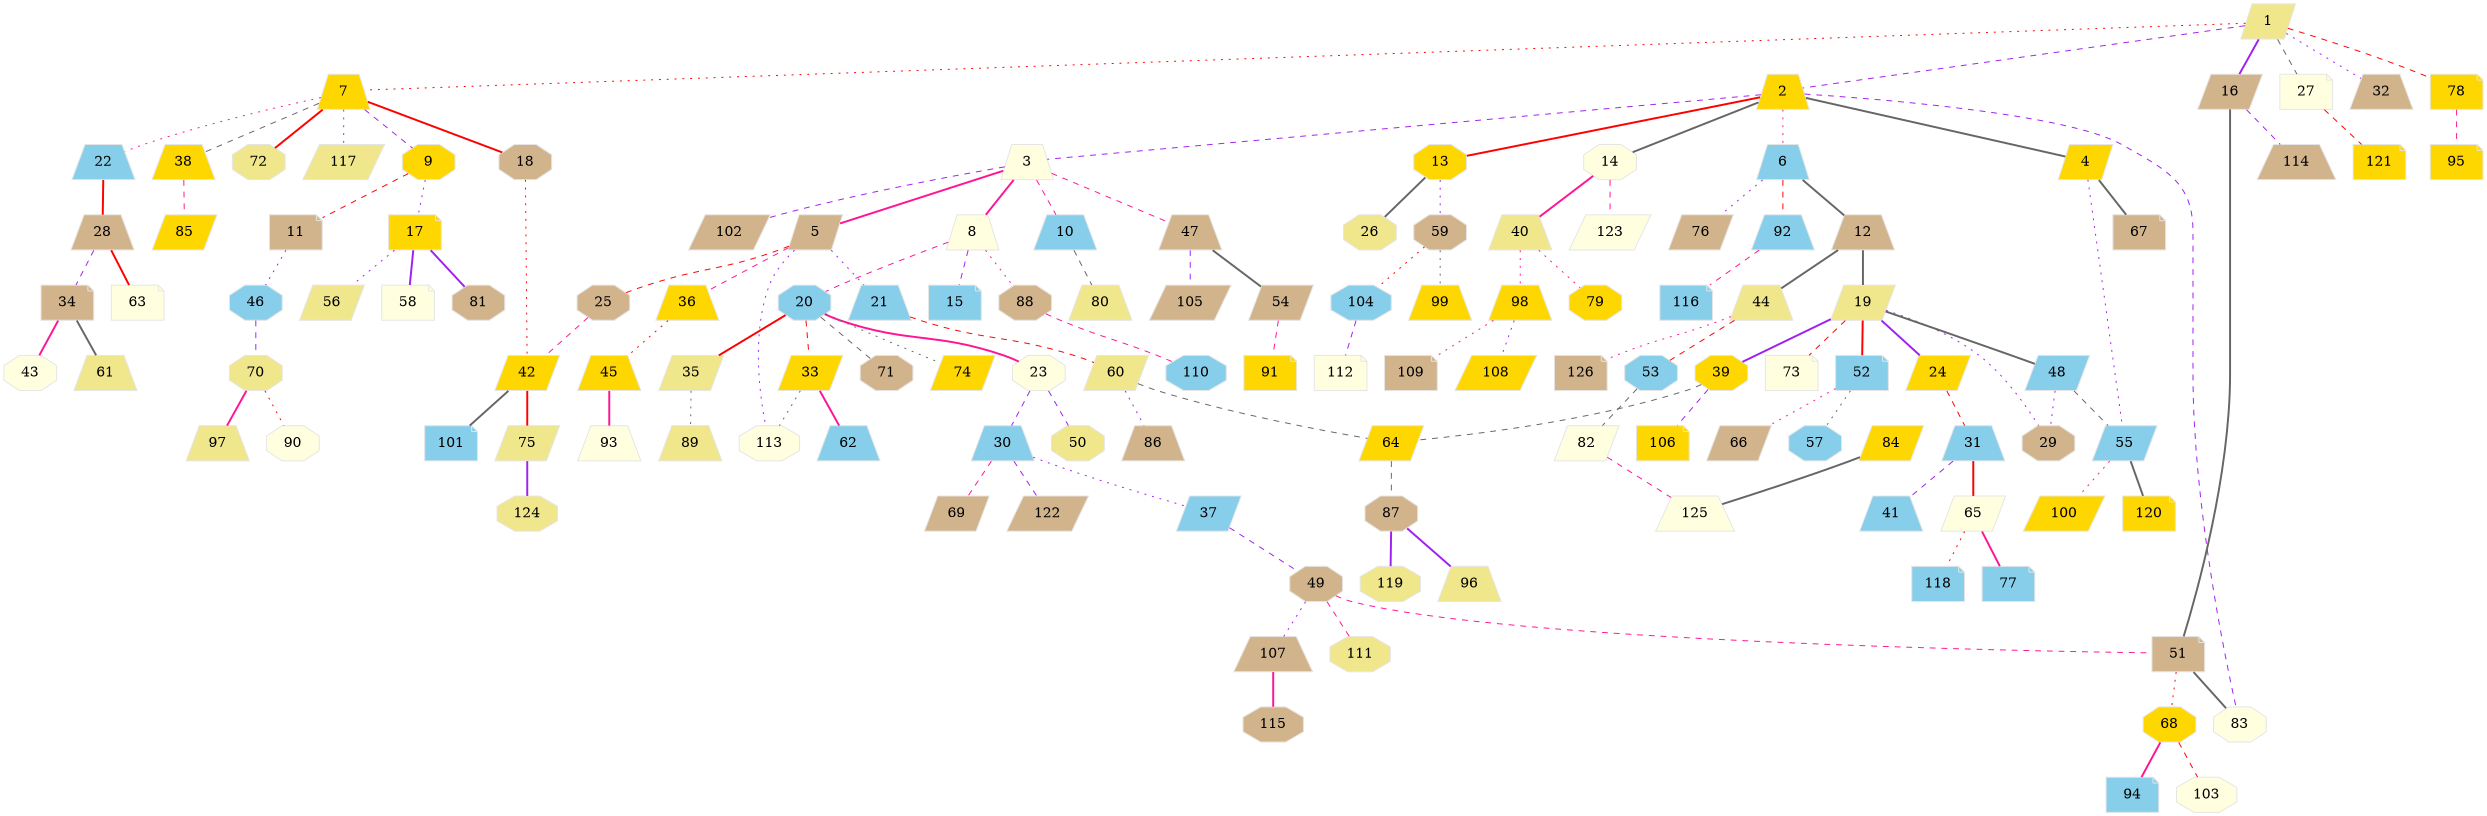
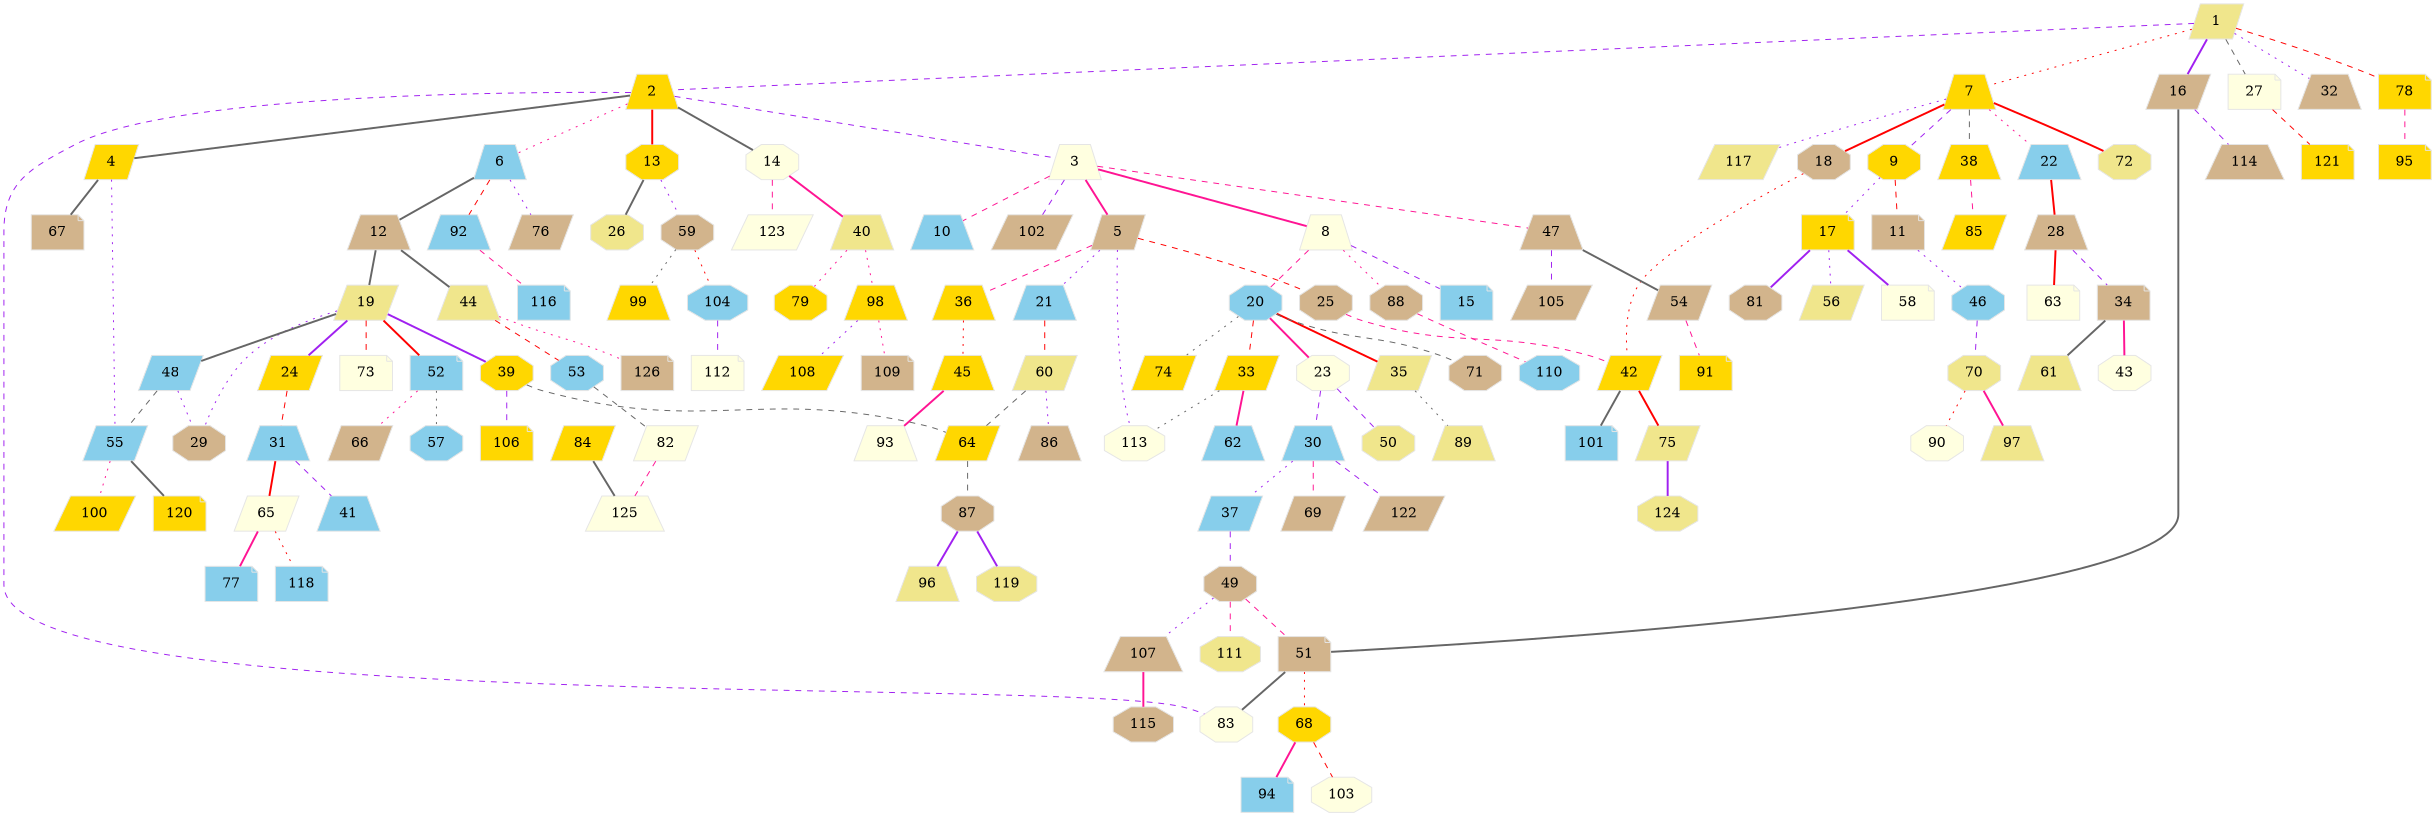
node "80": removed
